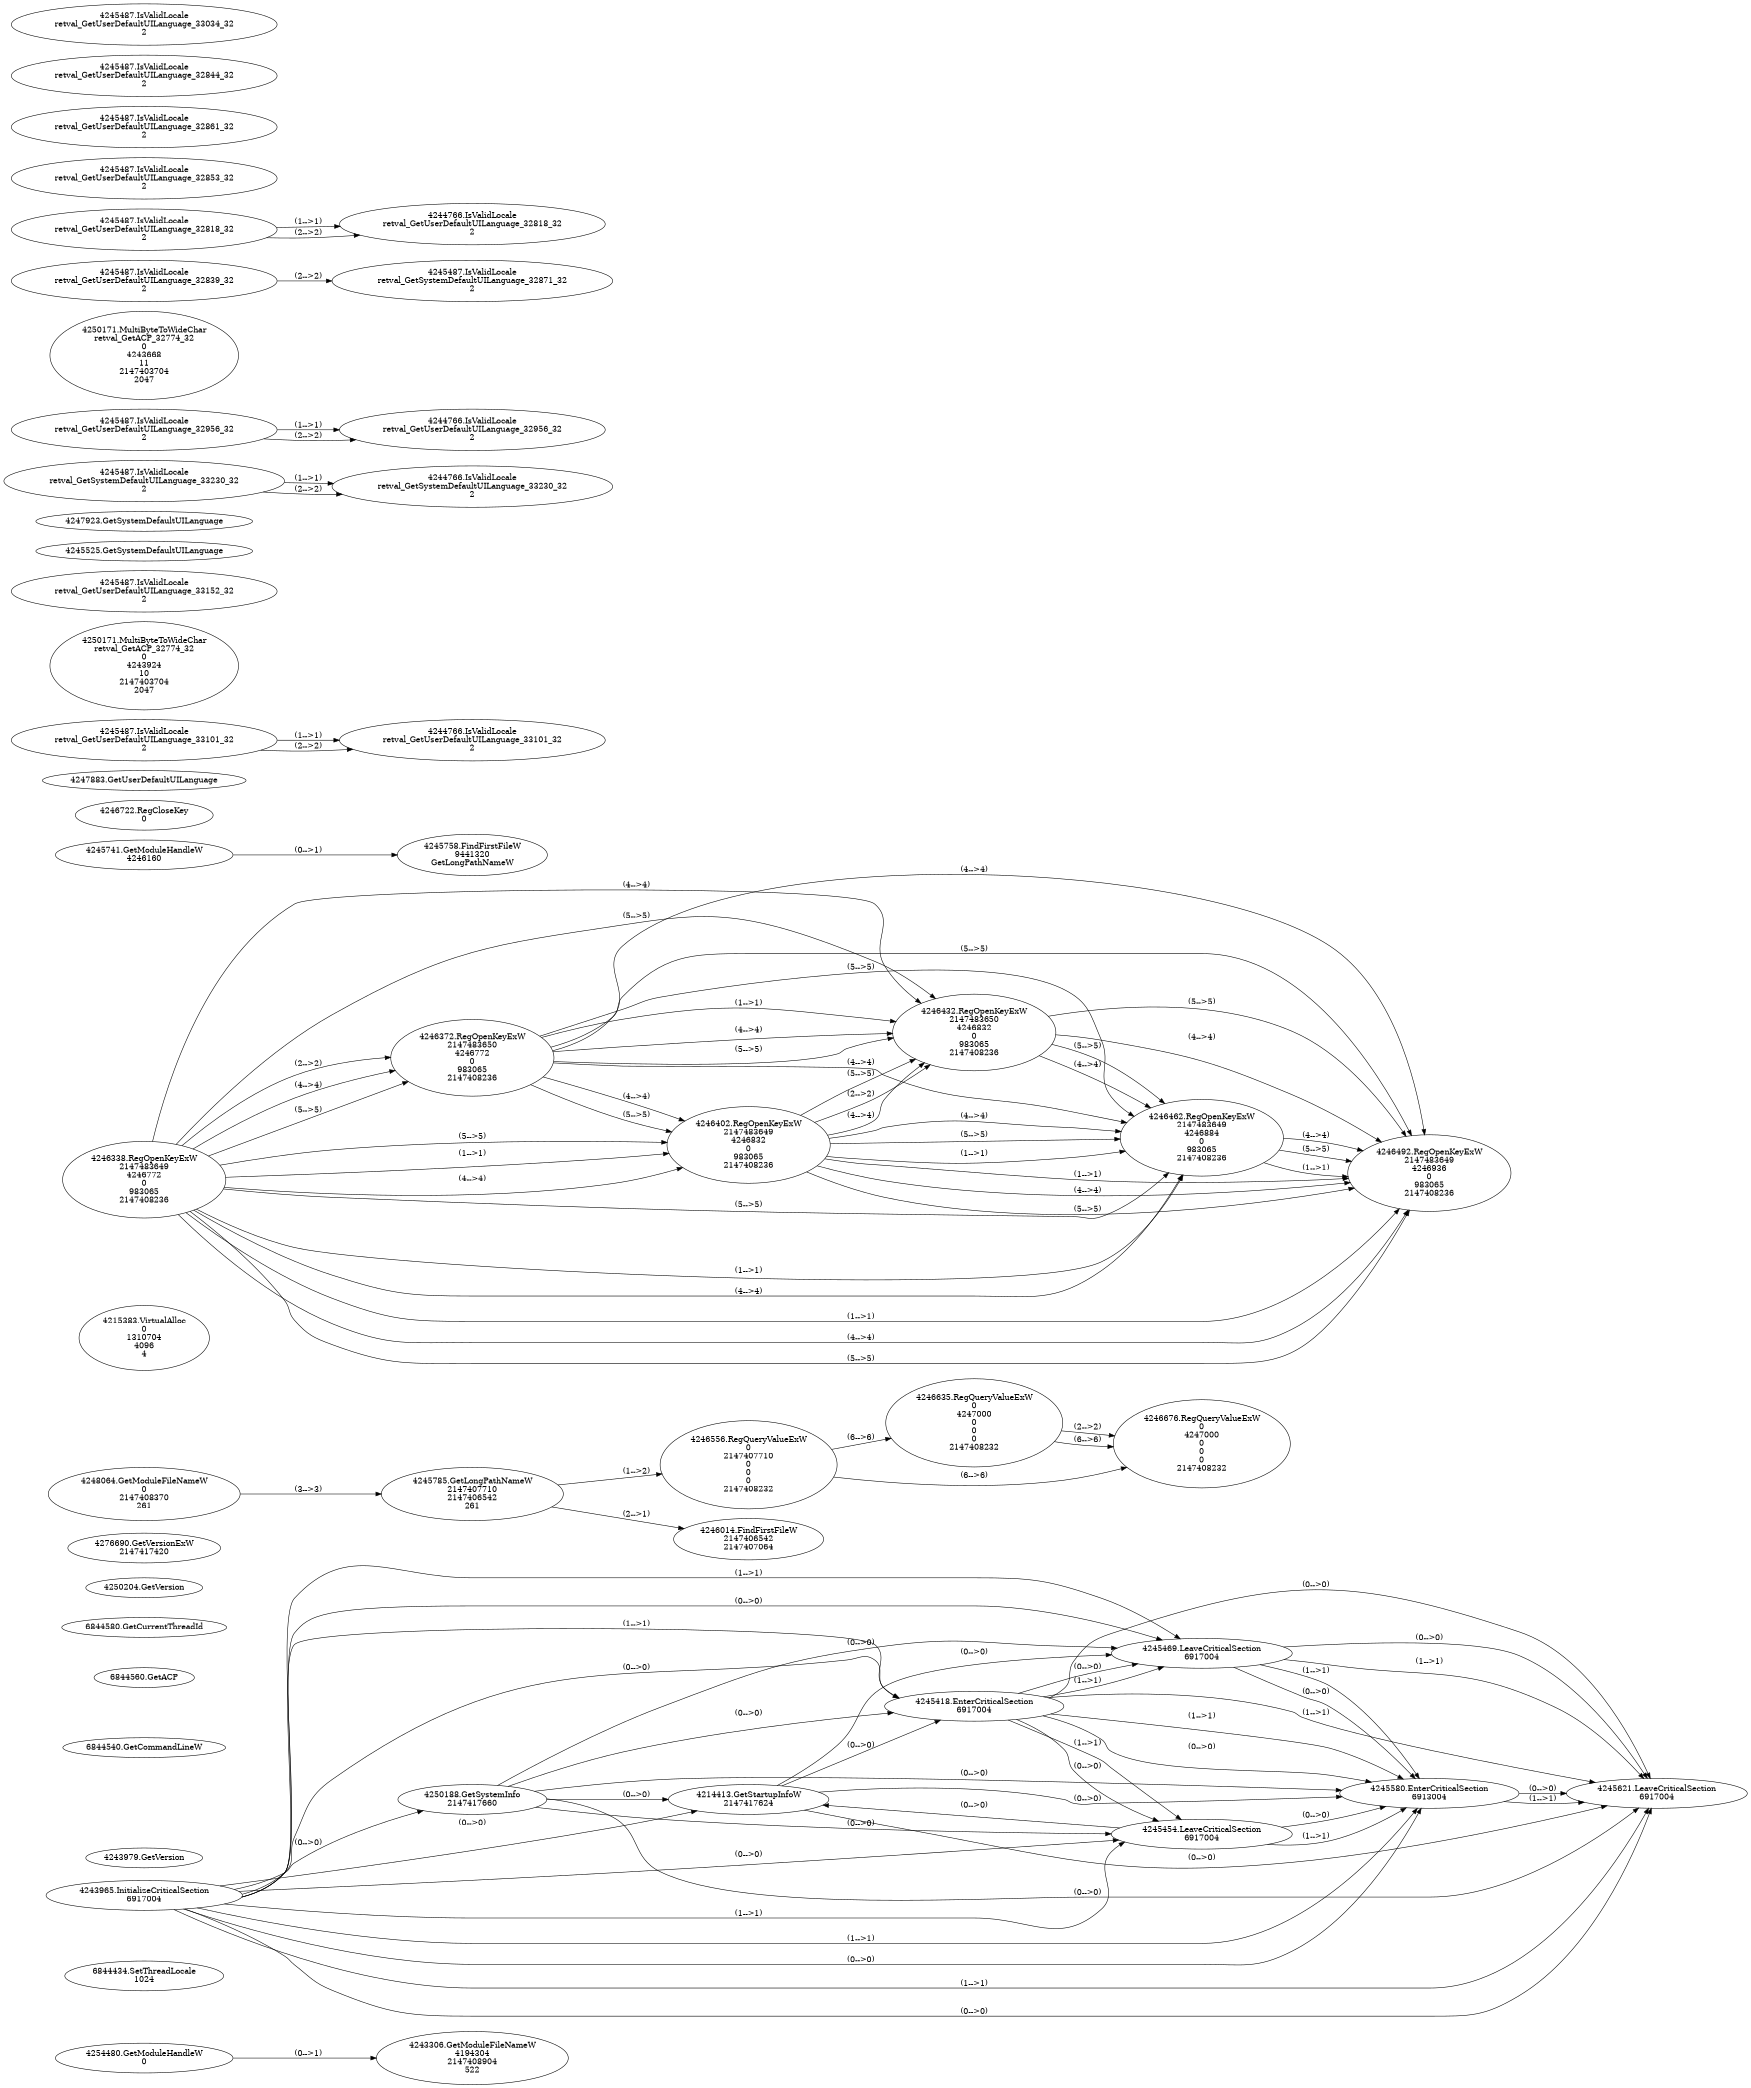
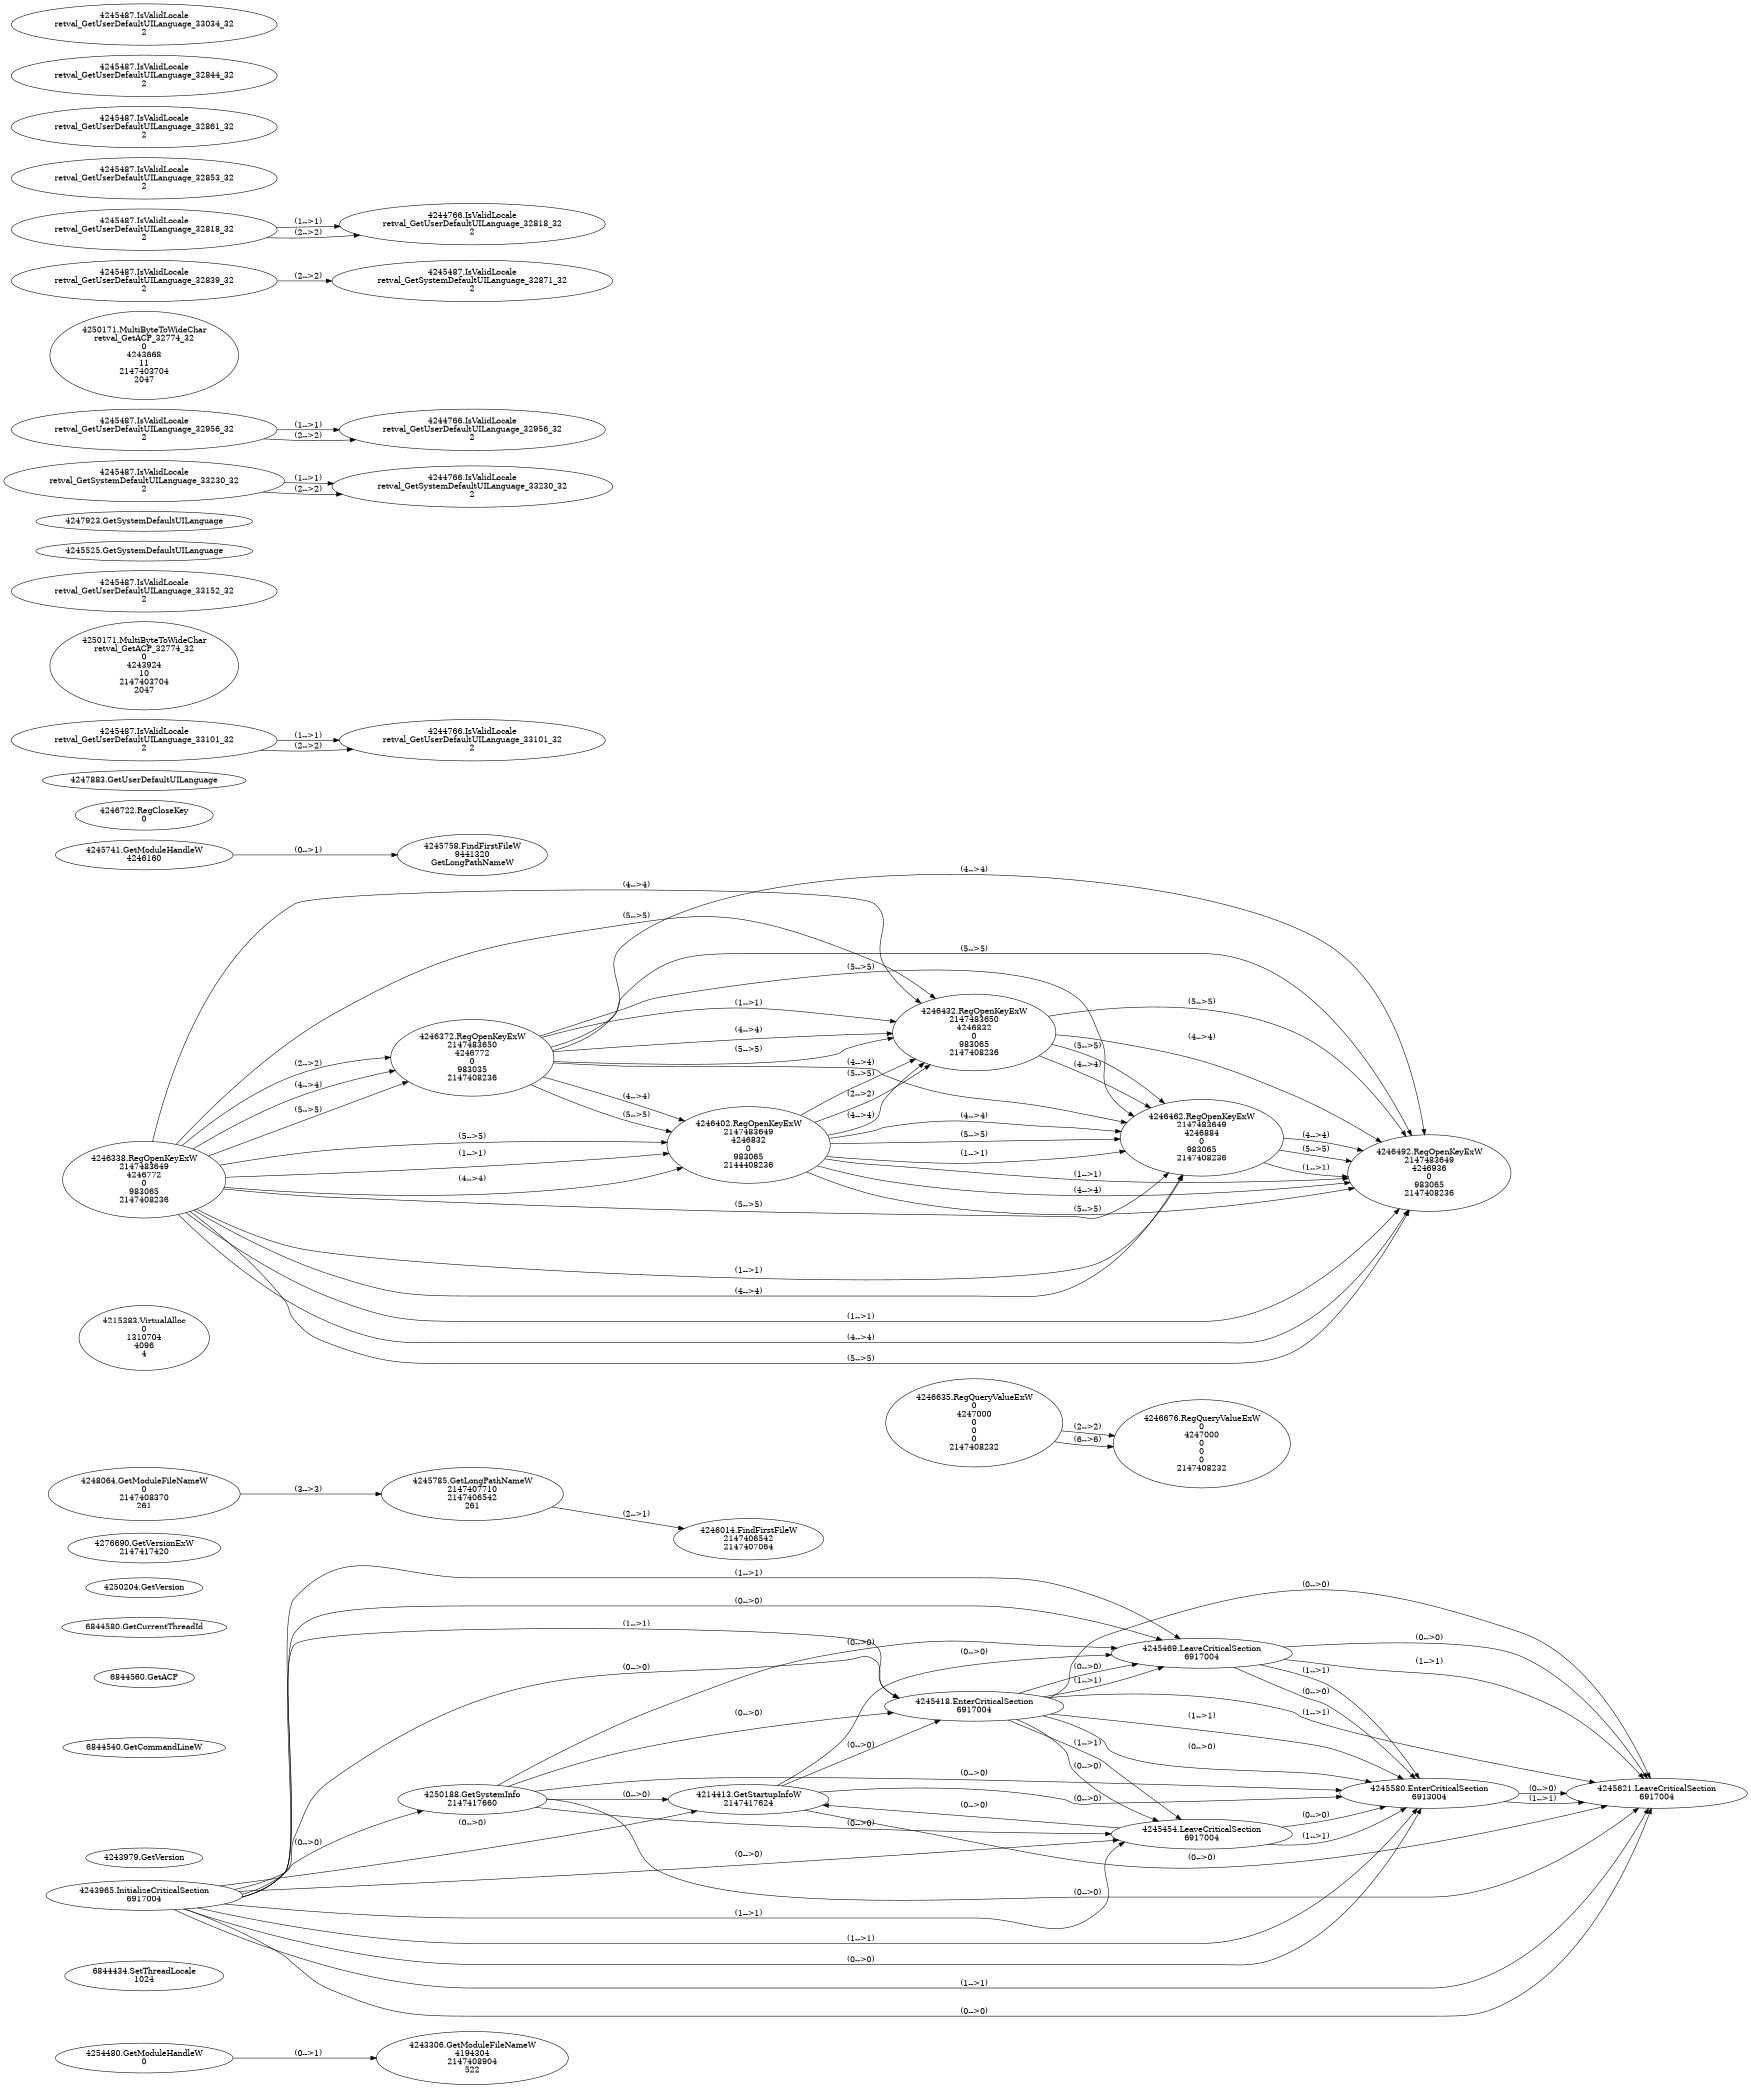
node "4246372.RegOpenKeyExW 2147483650 4246772 0 983065 2147408236": label "4246372.RegOpenKeyExW 2147483650 4246772 0 983065 2147408236" -> "4246372.RegOpenKeyExW 2147483650 4246772 0 983035 2147408236"
node "4246402.RegOpenKeyExW 2147483649 4246832 0 983065 2147408236": label "4246402.RegOpenKeyExW 2147483649 4246832 0 983065 2147408236" -> "4246402.RegOpenKeyExW 2147483649 4246832 0 983065 2144408236"
node "4246556.RegQueryValueExW 0 2147407710 0 0 0 2147408232": removed
